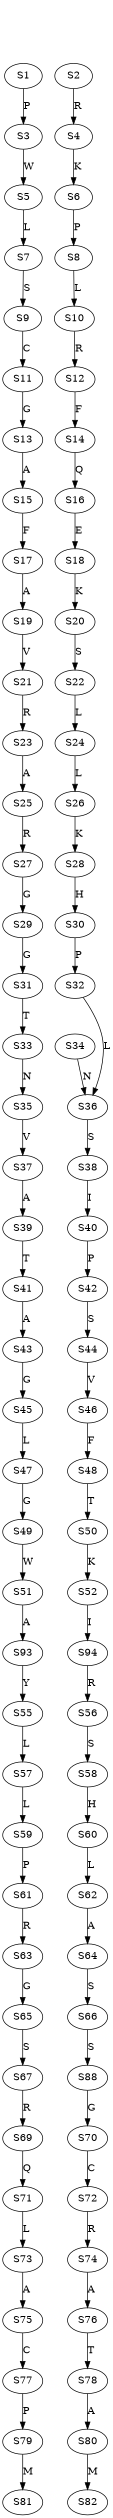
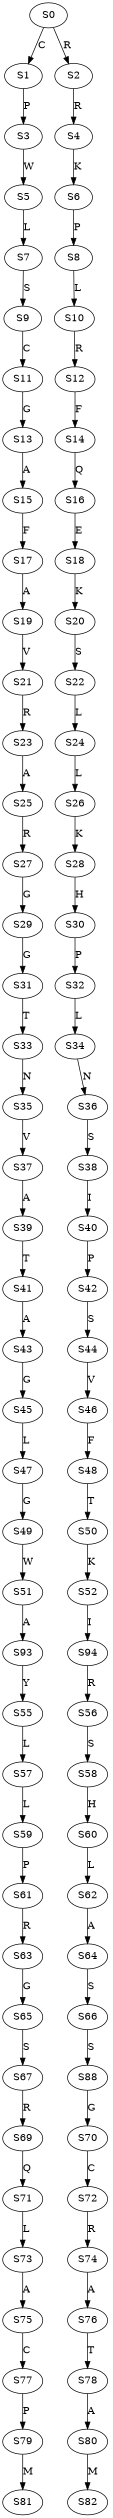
node "S0": added
edge "S32" -> "S36": now "S32" -> "S34"
